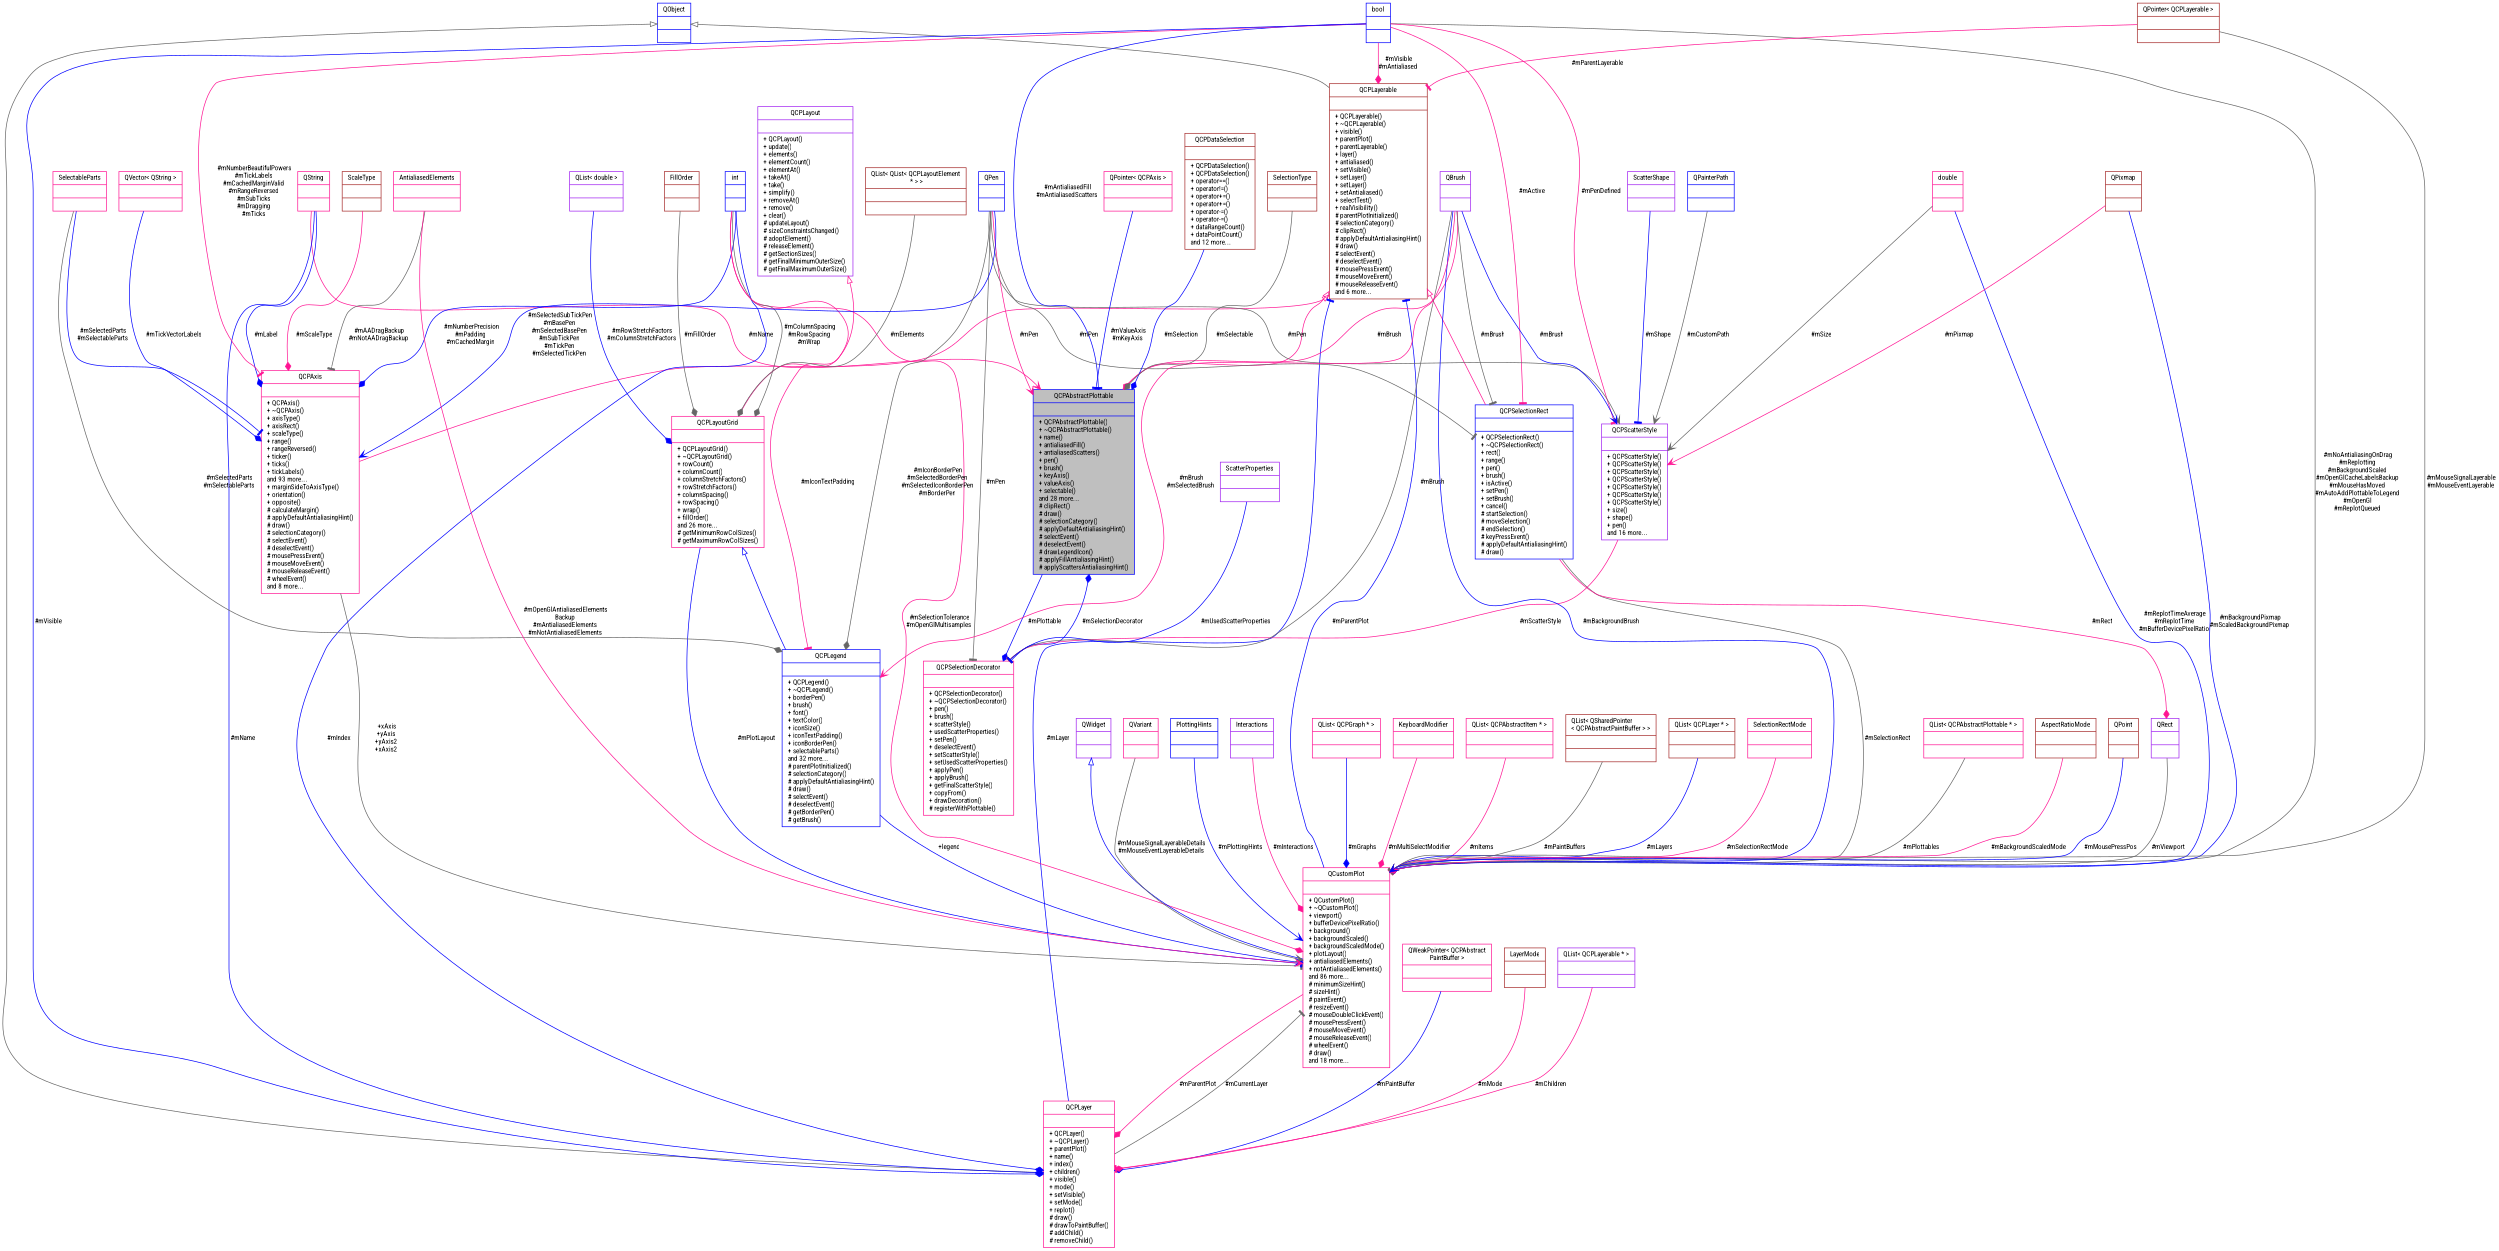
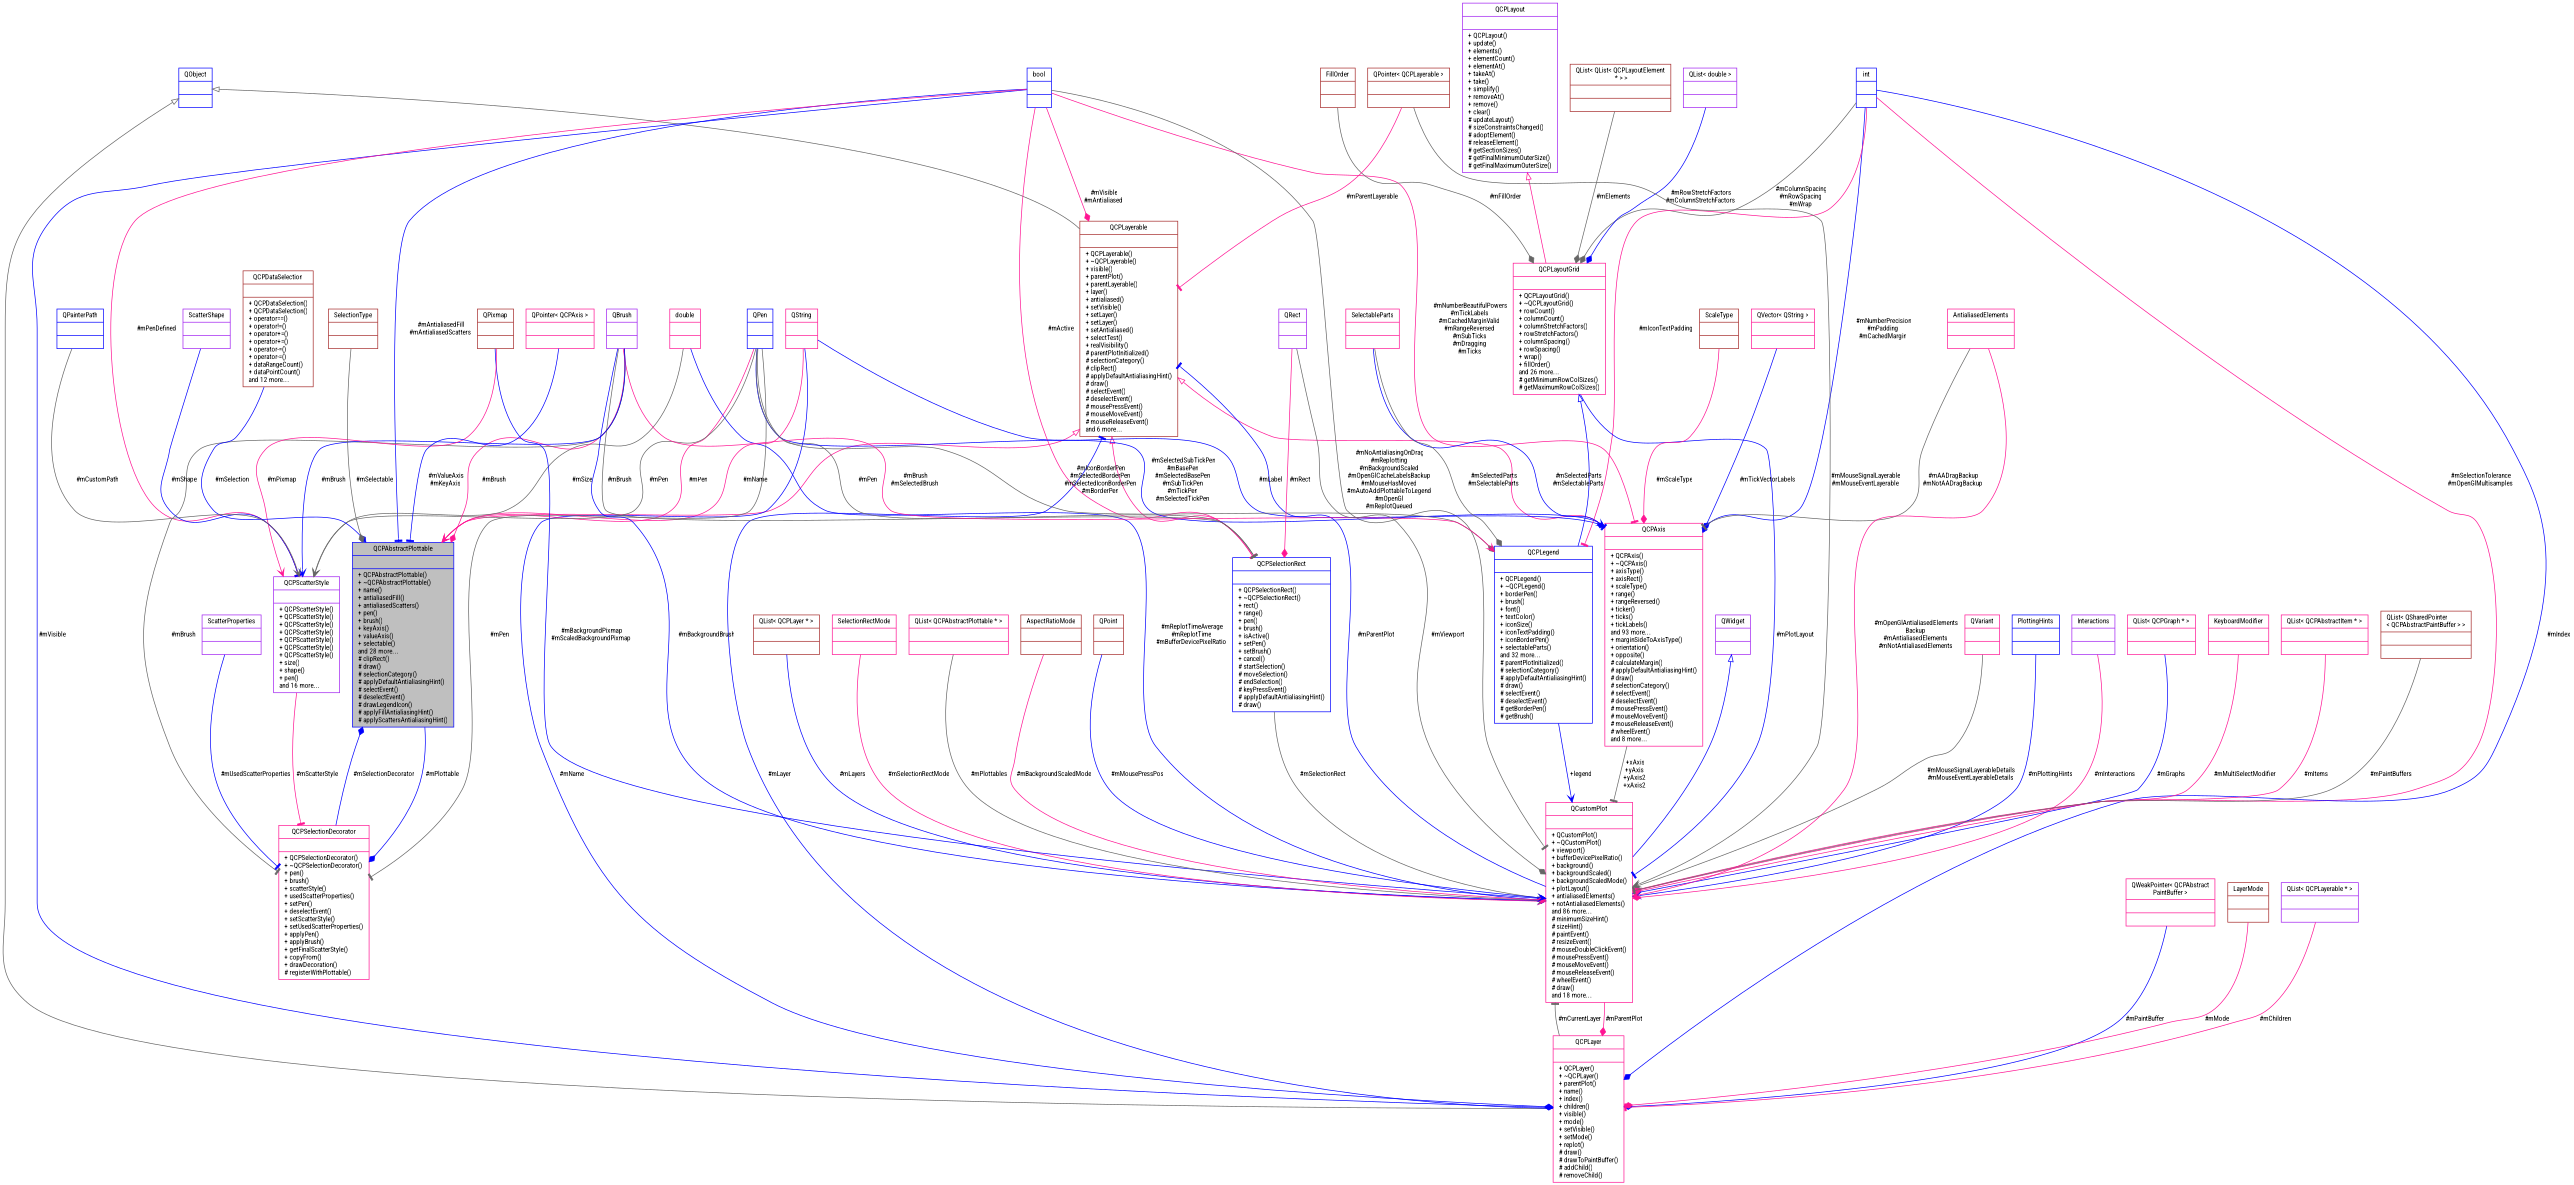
edge "QCPSelectionRect" -> "QRect": reversed
